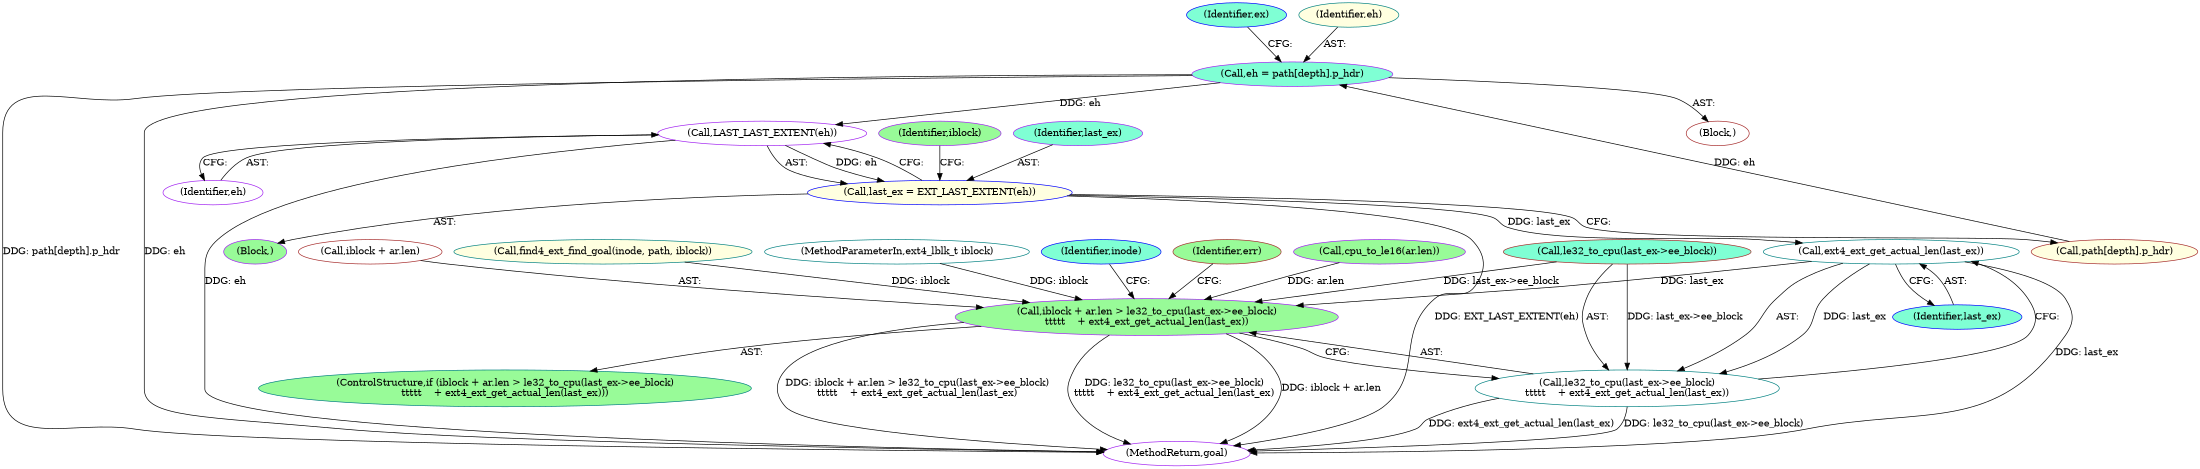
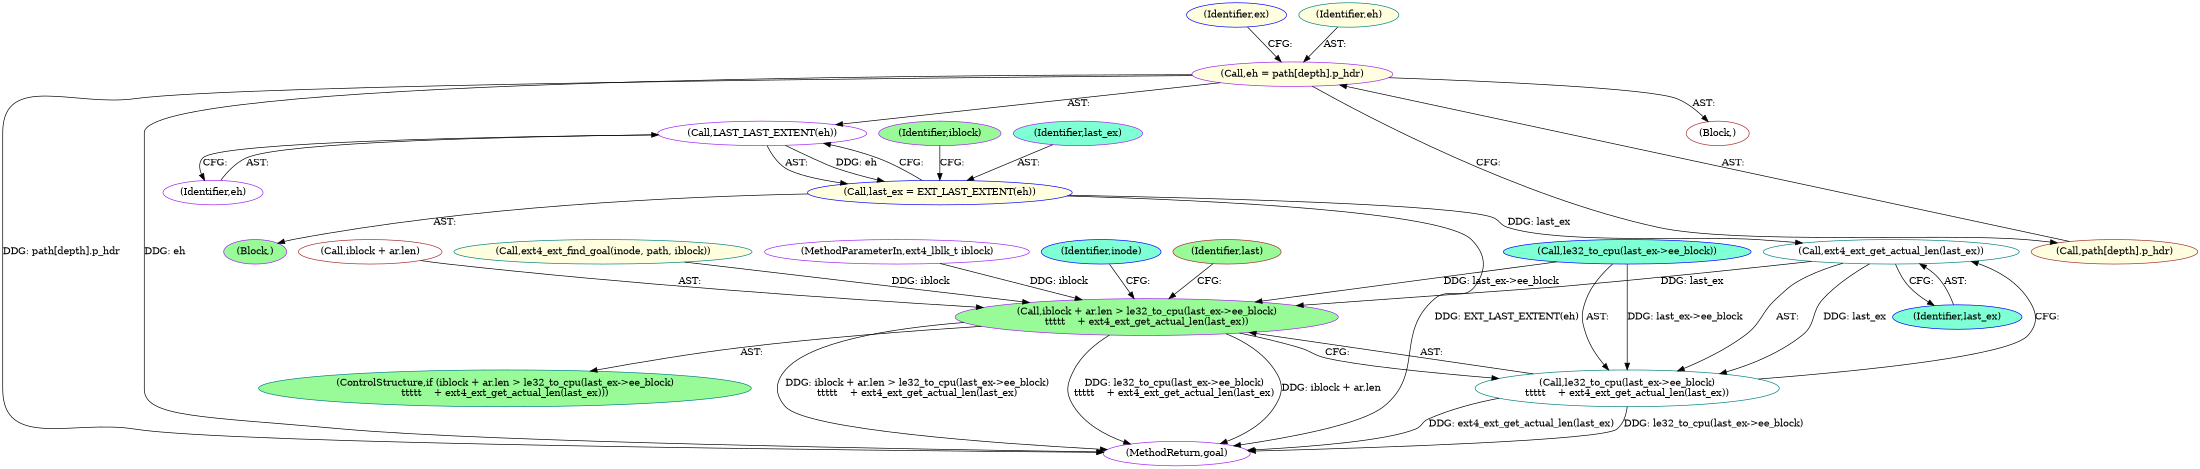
node "(Identifier,ex)": fillcolor aquamarine -> lightyellow
node "(Call,eh = path[depth].p_hdr)": fillcolor aquamarine -> lightyellow
edge "(Call,eh = path[depth].p_hdr)" -> "(Call,LAST_LAST_EXTENT(eh))": label "DDG: eh" -> "AST: "
edge "(Call,path[depth].p_hdr)" -> "(Call,eh = path[depth].p_hdr)": label "DDG: eh" -> "AST: "
edge "(Call,last_ex = EXT_LAST_EXTENT(eh))" -> "(Call,path[depth].p_hdr)": now "(Call,eh = path[depth].p_hdr)" -> "(Call,path[depth].p_hdr)"
node "(Call,find4_ext_find_goal(inode, path, iblock))": label "(Call,find4_ext_find_goal(inode, path, iblock))" -> "(Call,ext4_ext_find_goal(inode, path, iblock))"
node "(MethodParameterIn,ext4_lblk_t iblock)": color teal -> purple
node "(Identifier,err)": label "(Identifier,err)" -> "(Identifier,last)"
node "(Call,cpu_to_le16(ar.len))": removed
node "(Call,le32_to_cpu(last_ex->ee_block))": color brown -> blue
edge "(Call,LAST_LAST_EXTENT(eh))" -> "(MethodReturn,goal)": removed, label "DDG: eh"
edge "(Call,ext4_ext_get_actual_len(last_ex))" -> "(MethodReturn,goal)": removed, label "DDG: last_ex"
